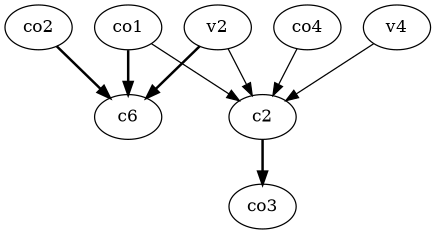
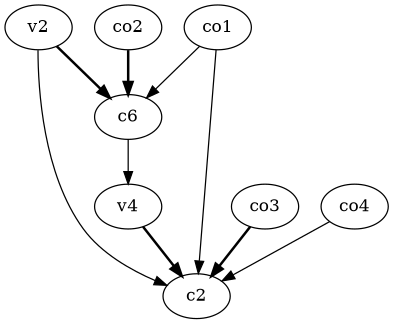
edge "co1" -> "c6": style bold -> solid
edge "v4" -> "c2": style solid -> bold
edge "c6" -> "v4": added
edge "c2" -> "co3": reversed
